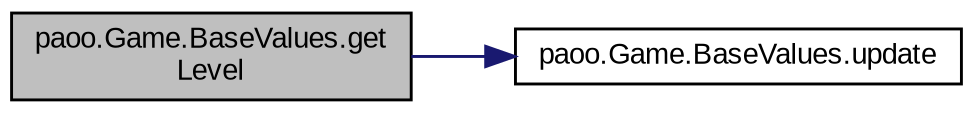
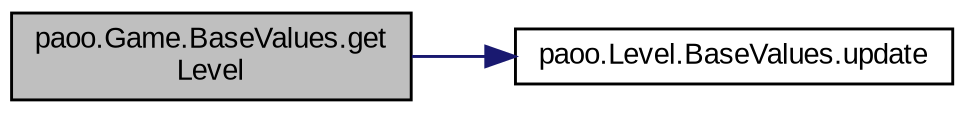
node "paoo.Game.BaseValues.update": label "paoo.Game.BaseValues.update" -> "paoo.Level.BaseValues.update"
